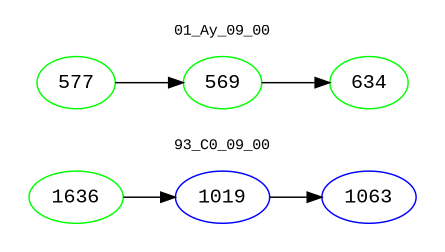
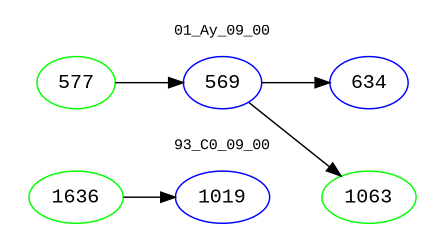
node "569": color green -> blue
node "634": color green -> blue
edge "1019" -> "1063": now "569" -> "1063"
node "1063": color blue -> green
